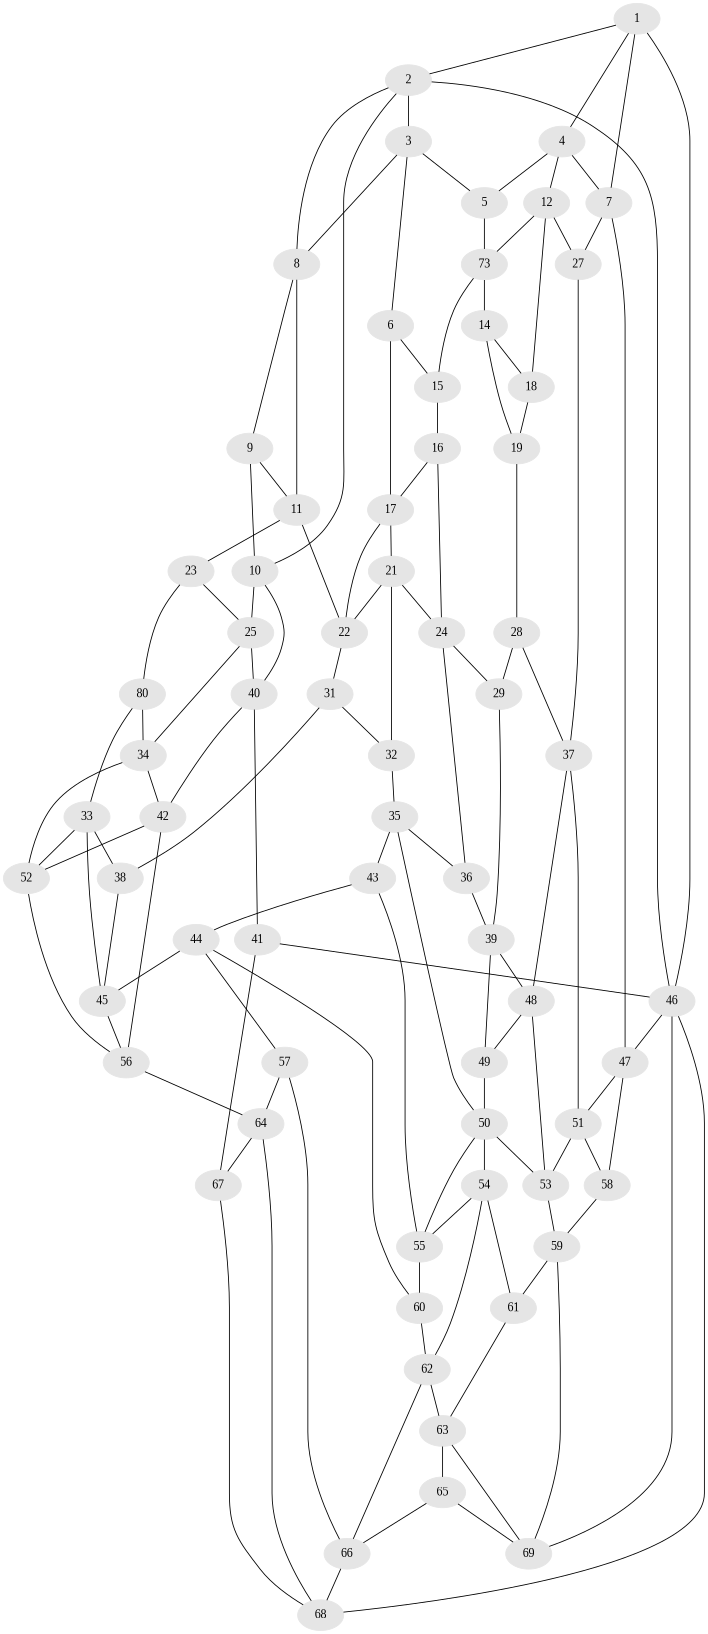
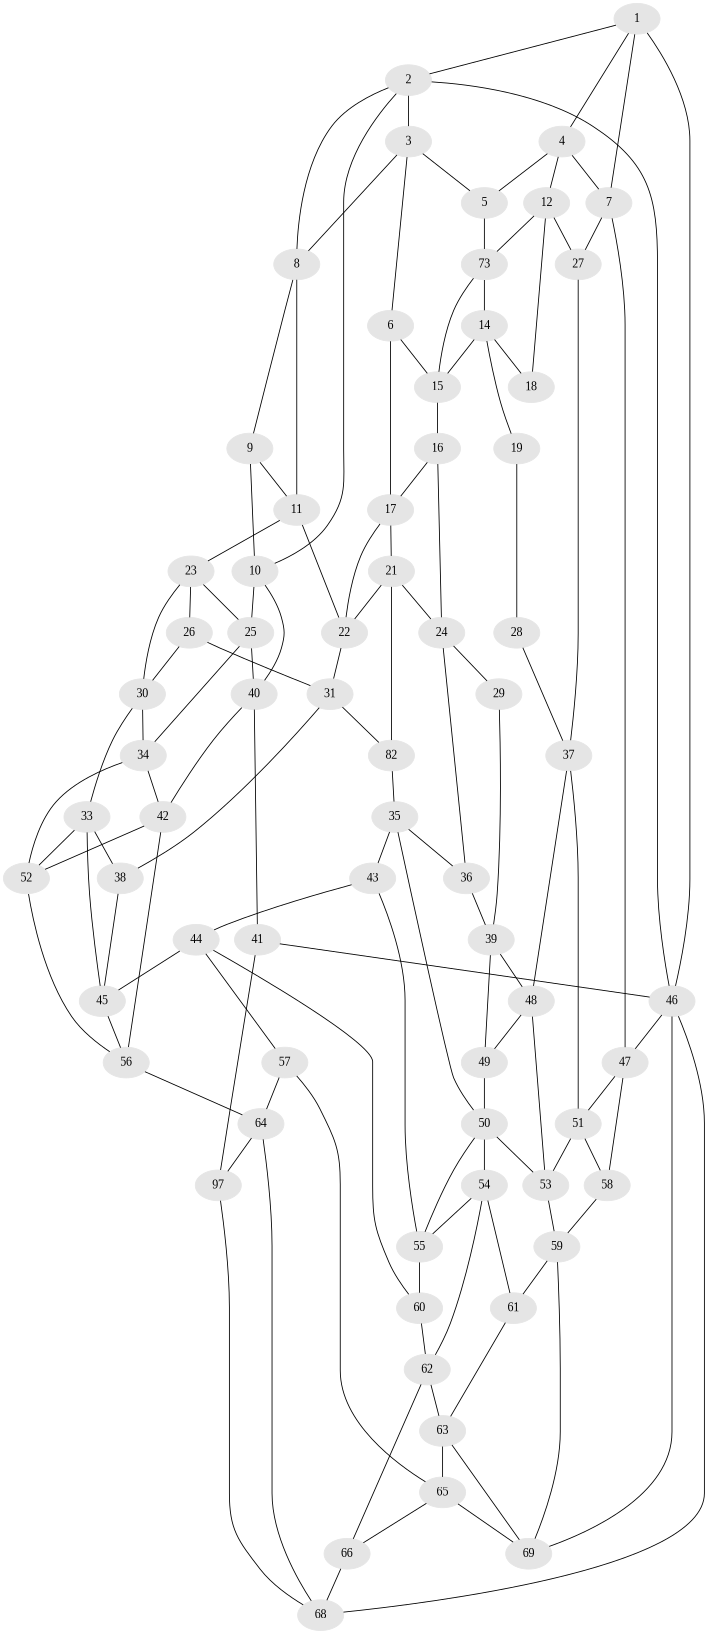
edge "14" -- "15": added
edge "18" -- "19": removed
node "26": added
edge "28" -- "29": removed
node "80": label "80" -> "30"
node "32": label "32" -> "82"
node "67": label "67" -> "97"
edge "57" -- "66": now "57" -- "65"
